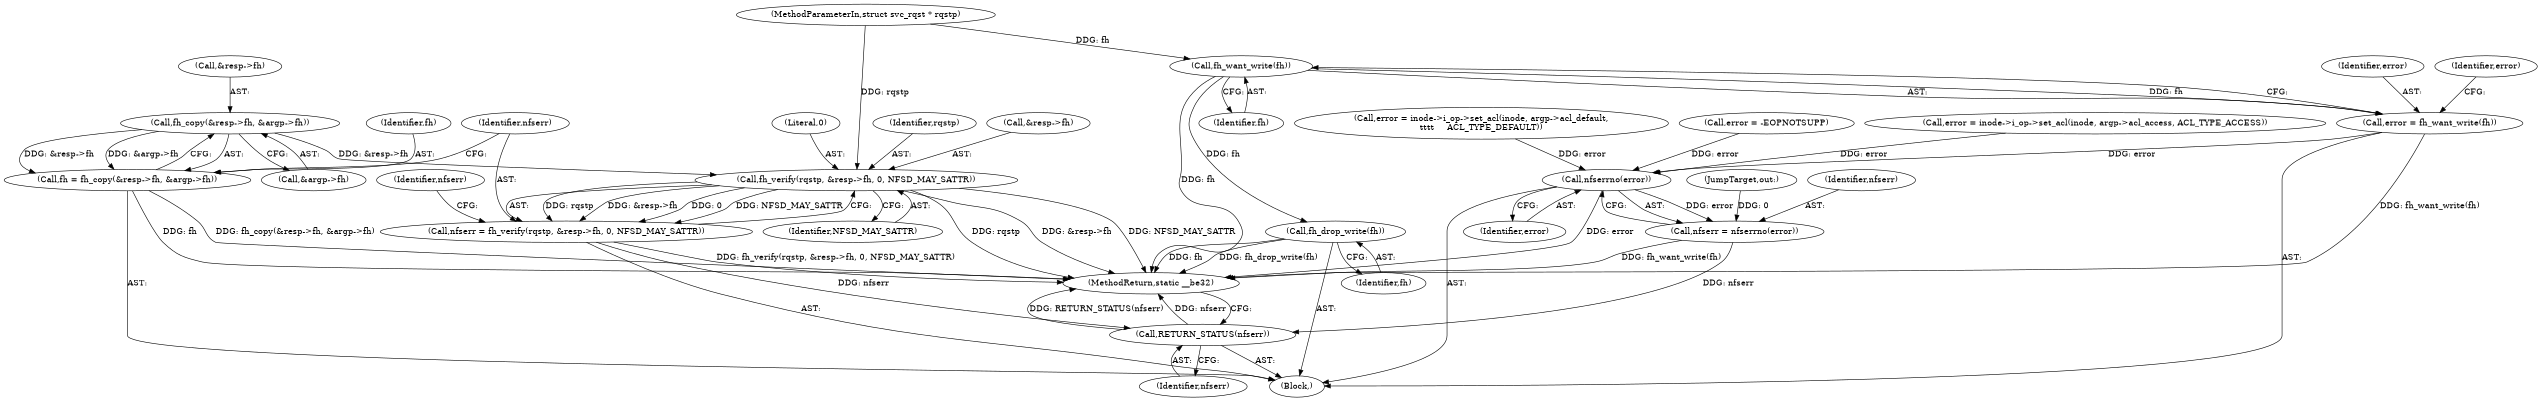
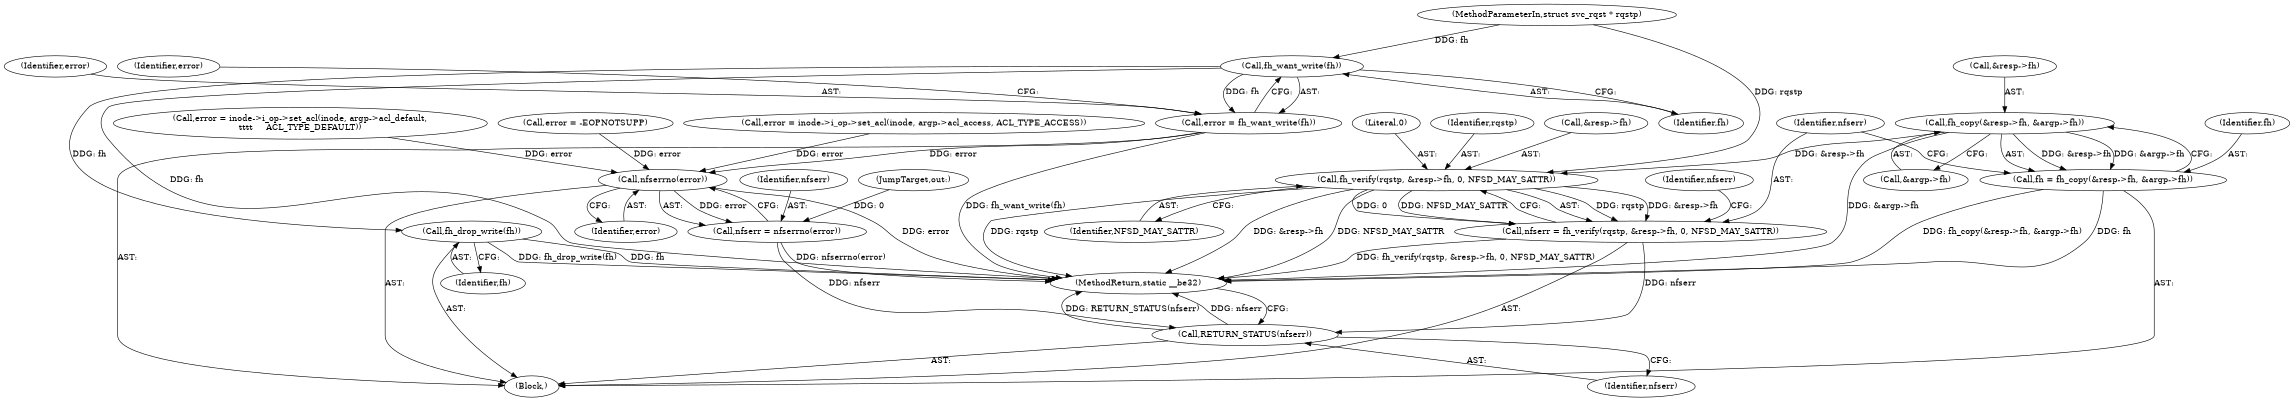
edge "(Call,nfserr = nfserrno(error))" -> "(MethodReturn,static __be32)": label "DDG: fh_want_write(fh)" -> "DDG: nfserrno(error)"
edge "(Call,fh_copy(&resp->fh, &argp->fh))" -> "(MethodReturn,static __be32)": added, label "DDG: &argp->fh"
